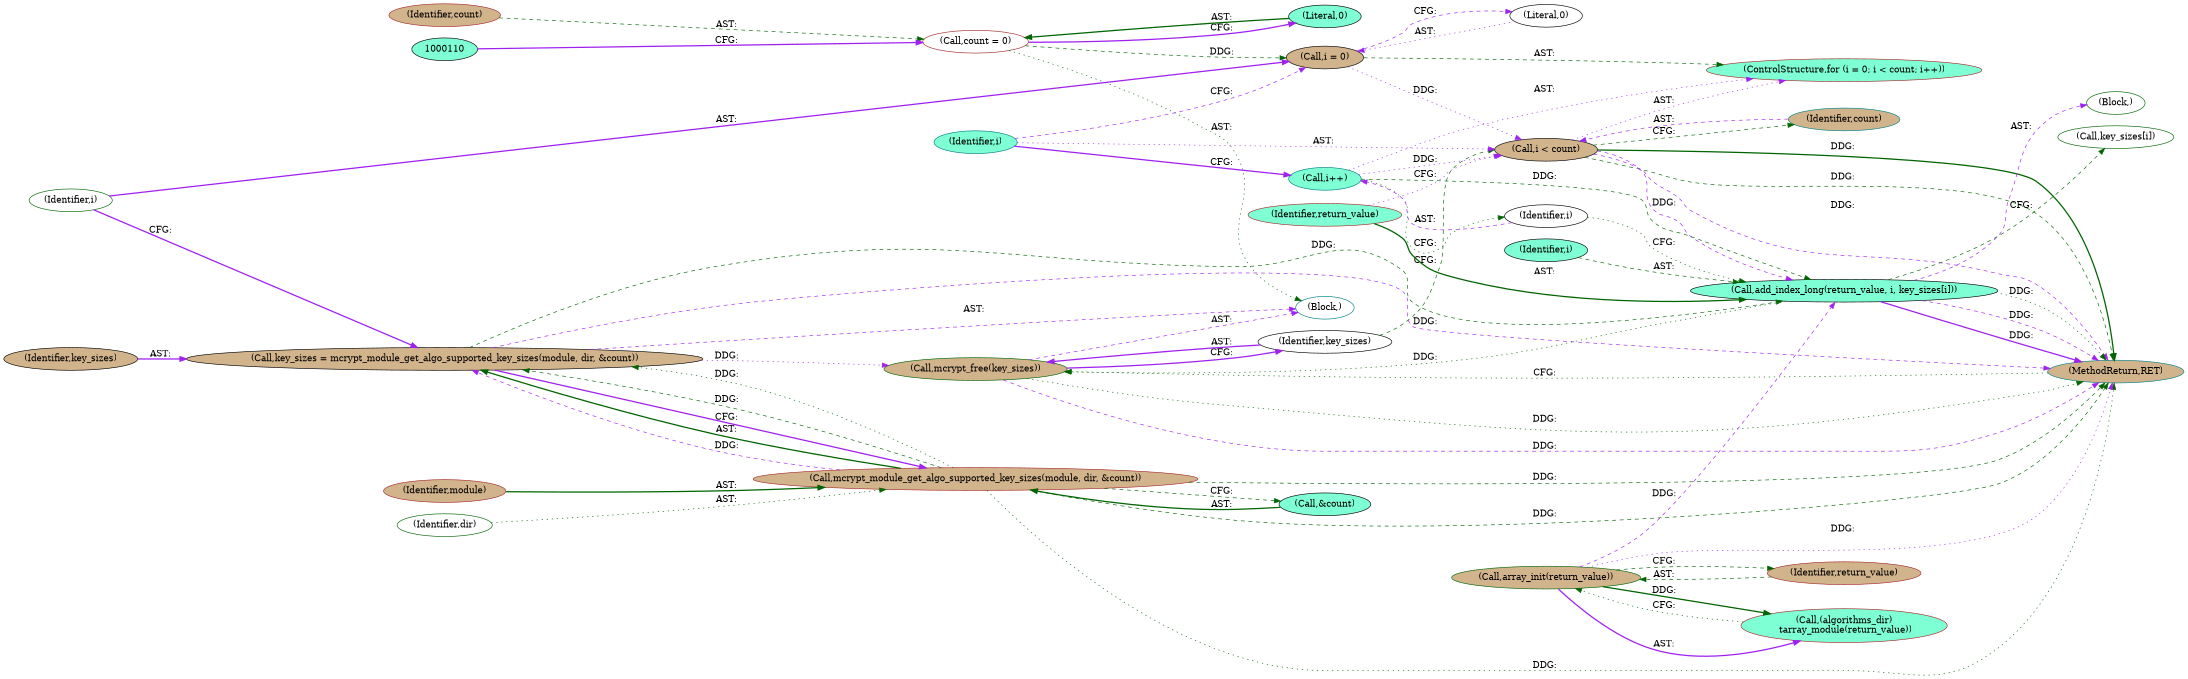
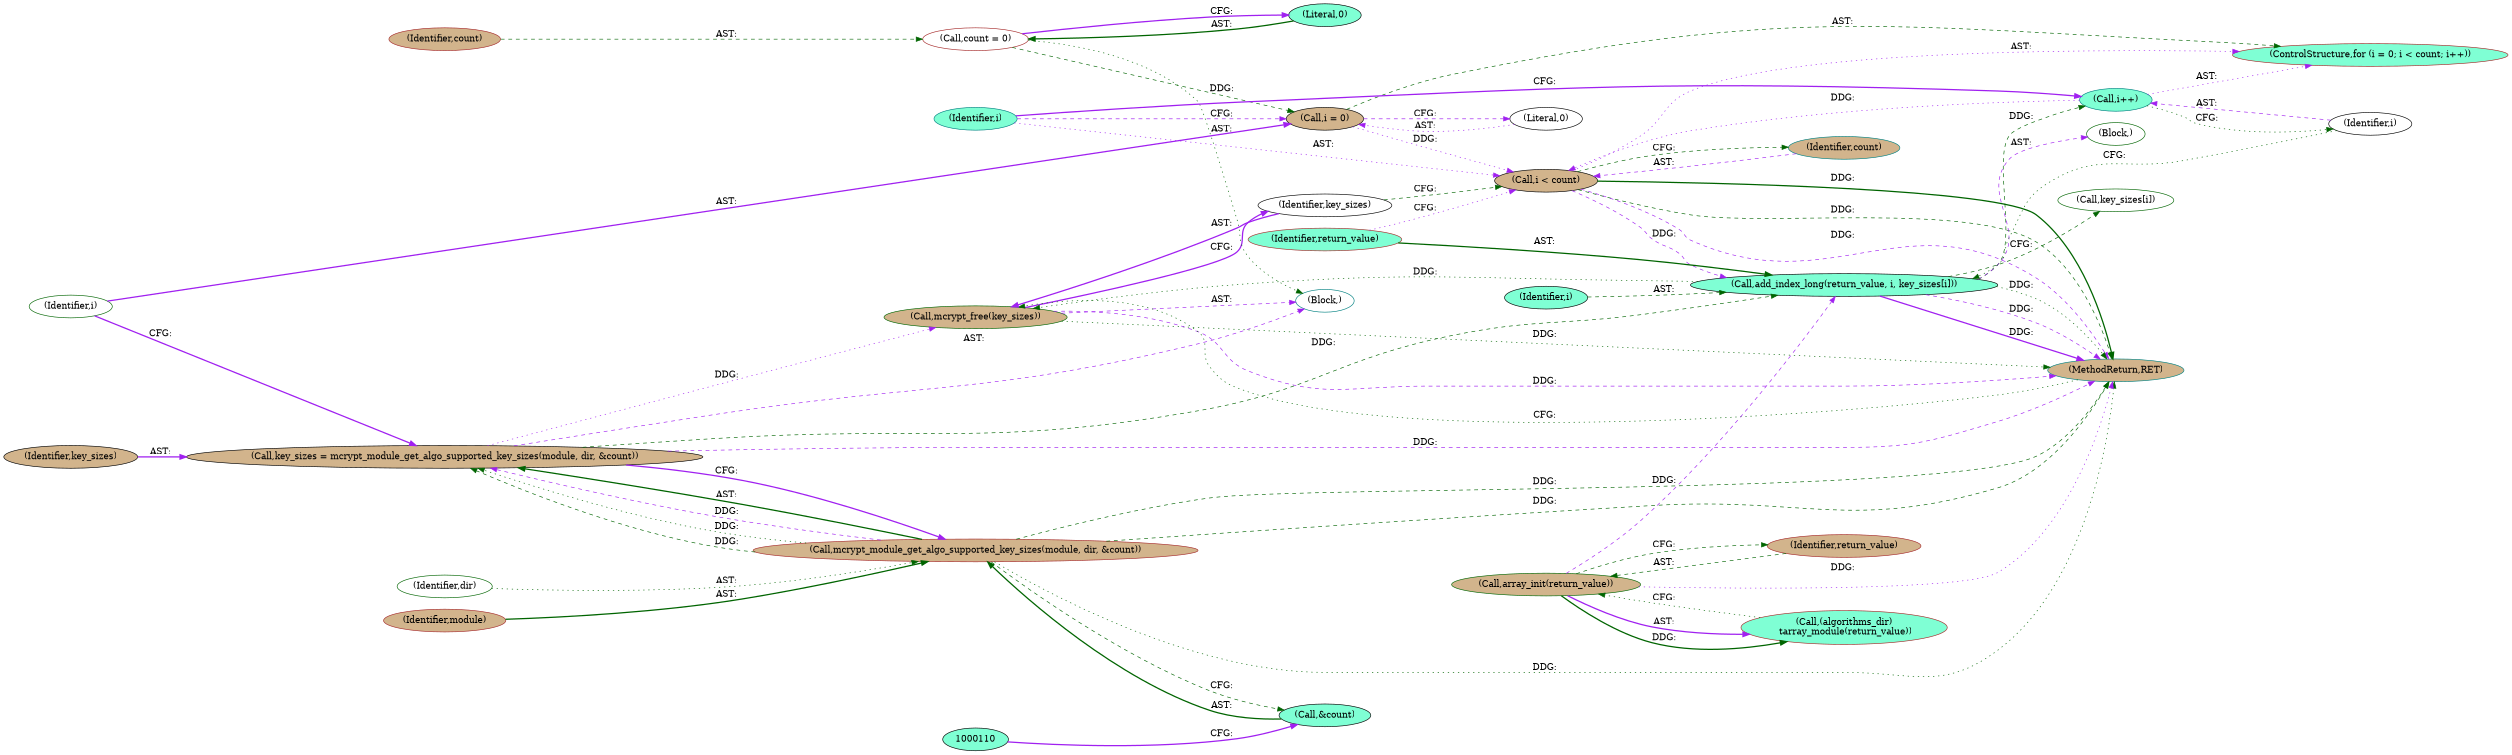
edge "1000110" -> "(Call,count = 0)": now "1000110" -> "(Call,&count)"
edge "(Call,i++)" -> "(Call,add_index_long(return_value, i, key_sizes[i]))": reversed
